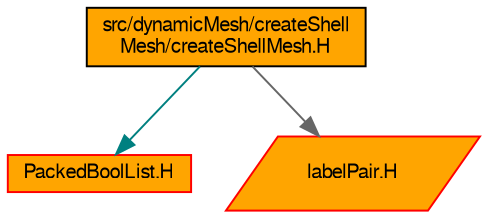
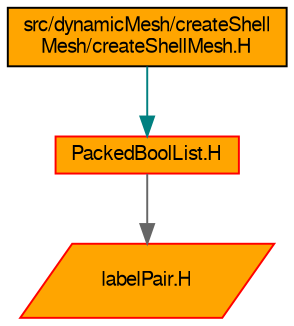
edge "src/dynamicMesh/createShell Mesh/createShellMesh.H" -> "labelPair.H": now "PackedBoolList.H" -> "labelPair.H"
